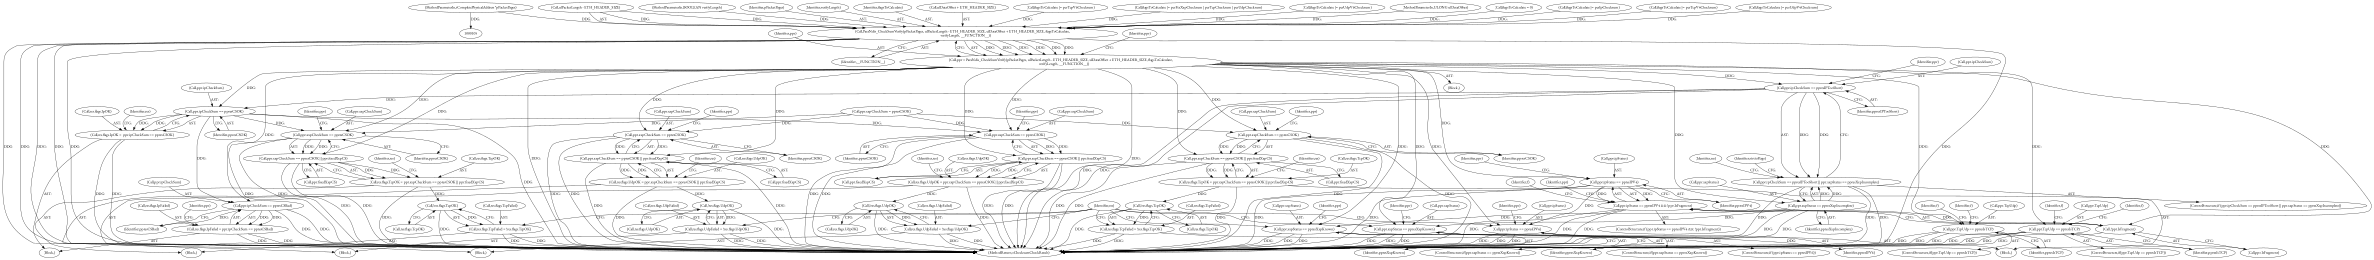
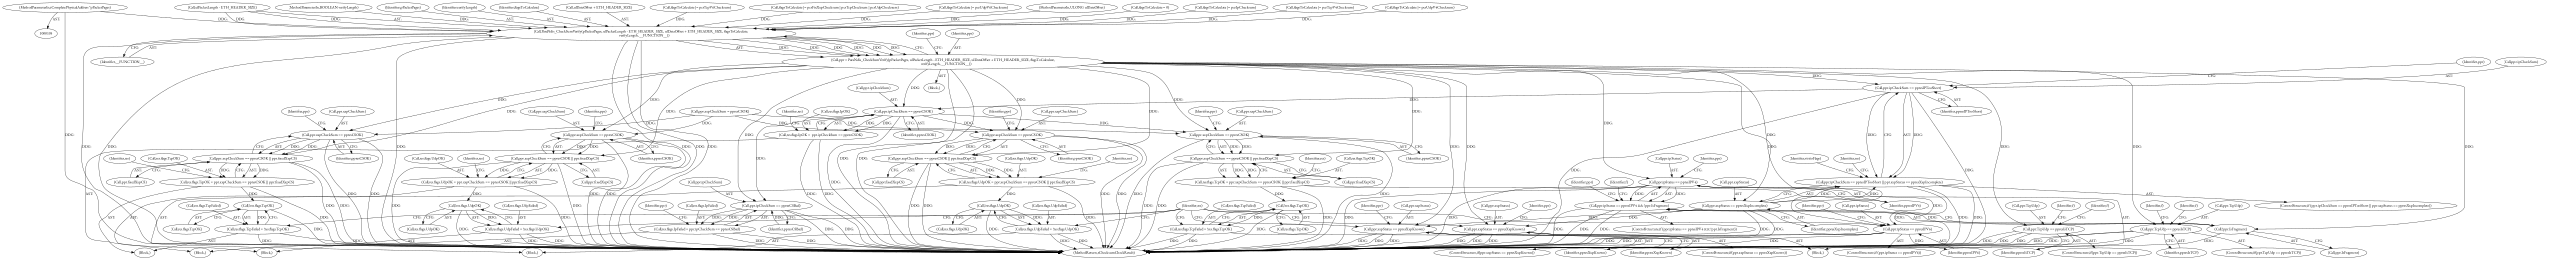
edge "(MethodParameterIn,tCompletePhysicalAddress *pPacketPages)" -> "1000105": label "DDG: " -> "AST: "
edge "(MethodParameterIn,tCompletePhysicalAddress *pPacketPages)" -> "(MethodReturn,tChecksumCheckResult)": added, label "DDG:"
